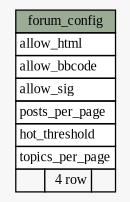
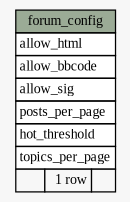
node "forum_config": text "4 row" -> "1 row"
